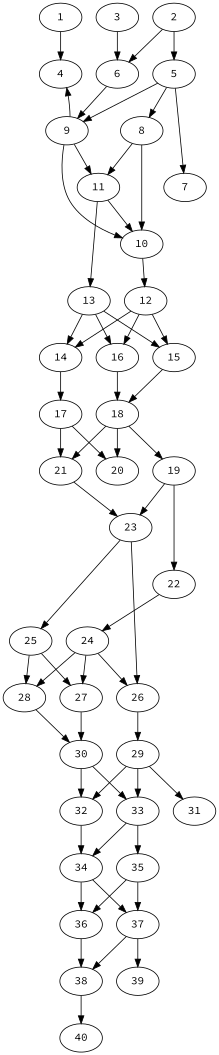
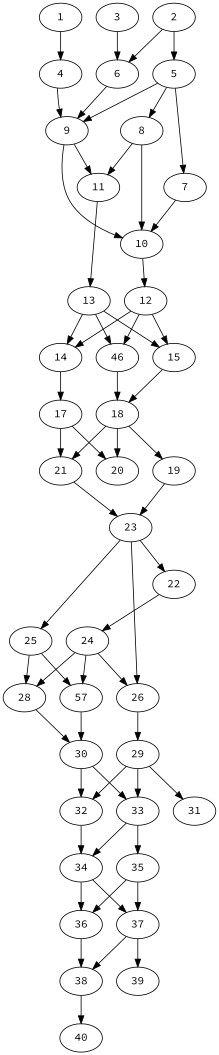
edge "9" -> "4": reversed
edge "11" -> "10": now "7" -> "10"
node "16": label "16" -> "46"
edge "19" -> "22": now "23" -> "22"
node "27": label "27" -> "57"
